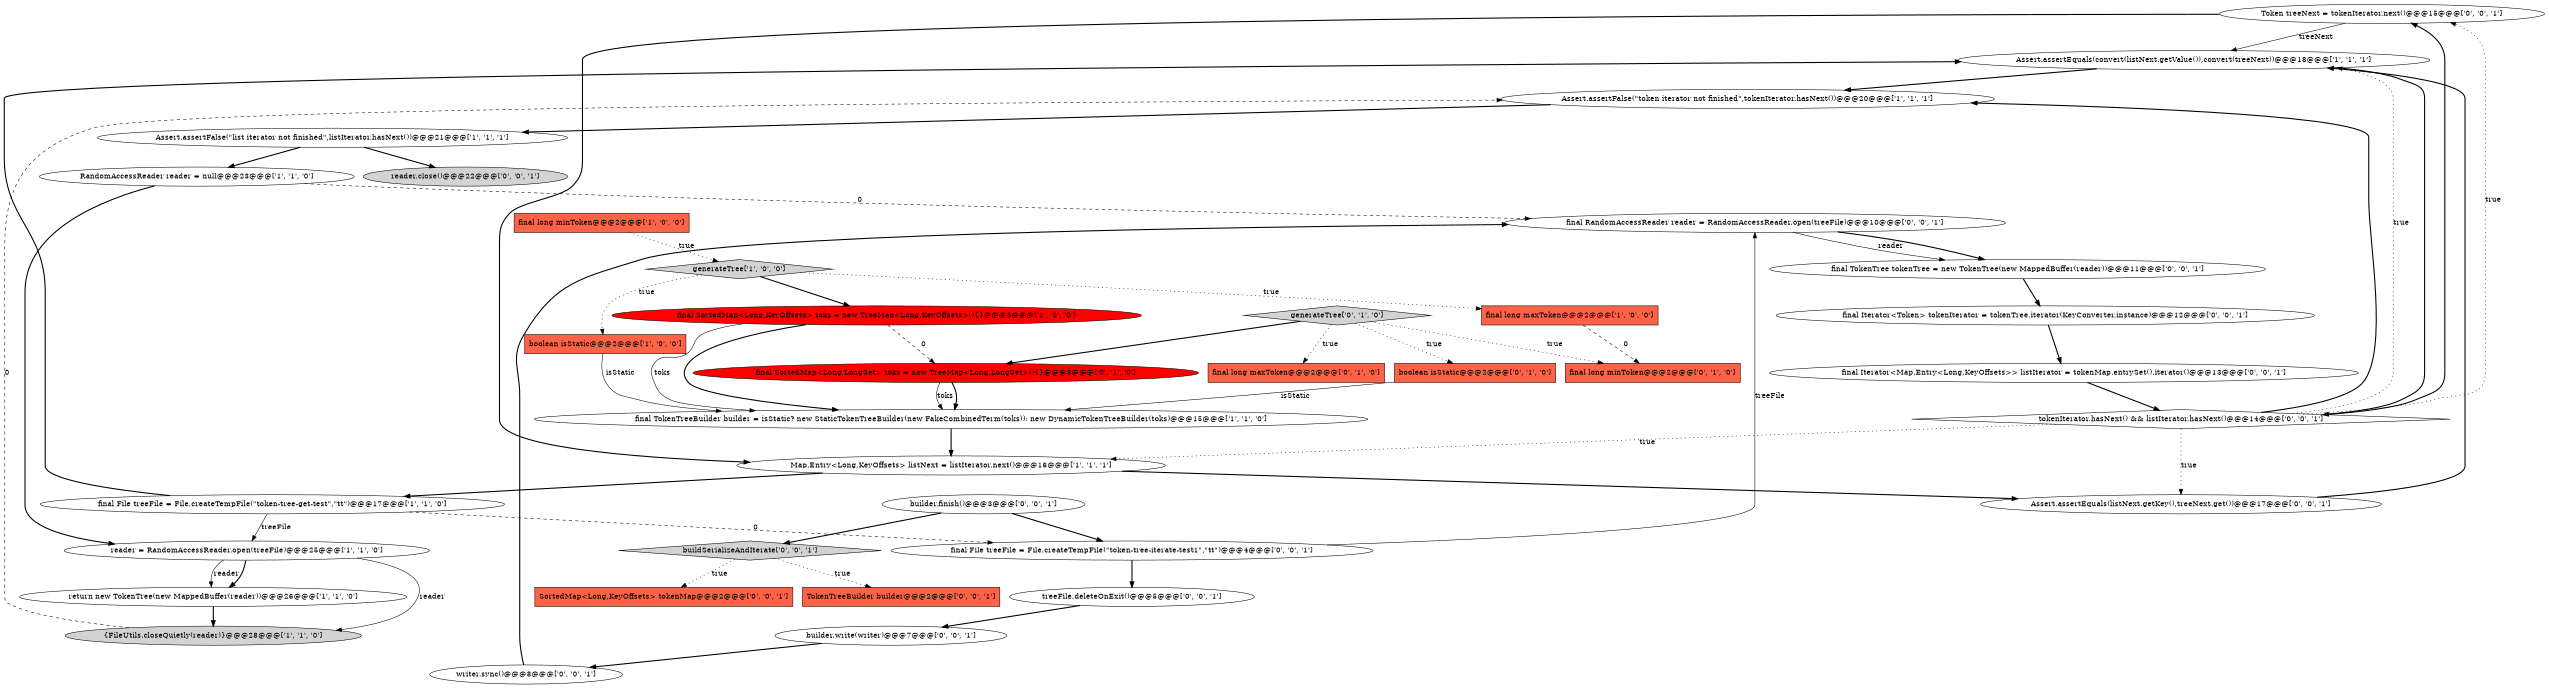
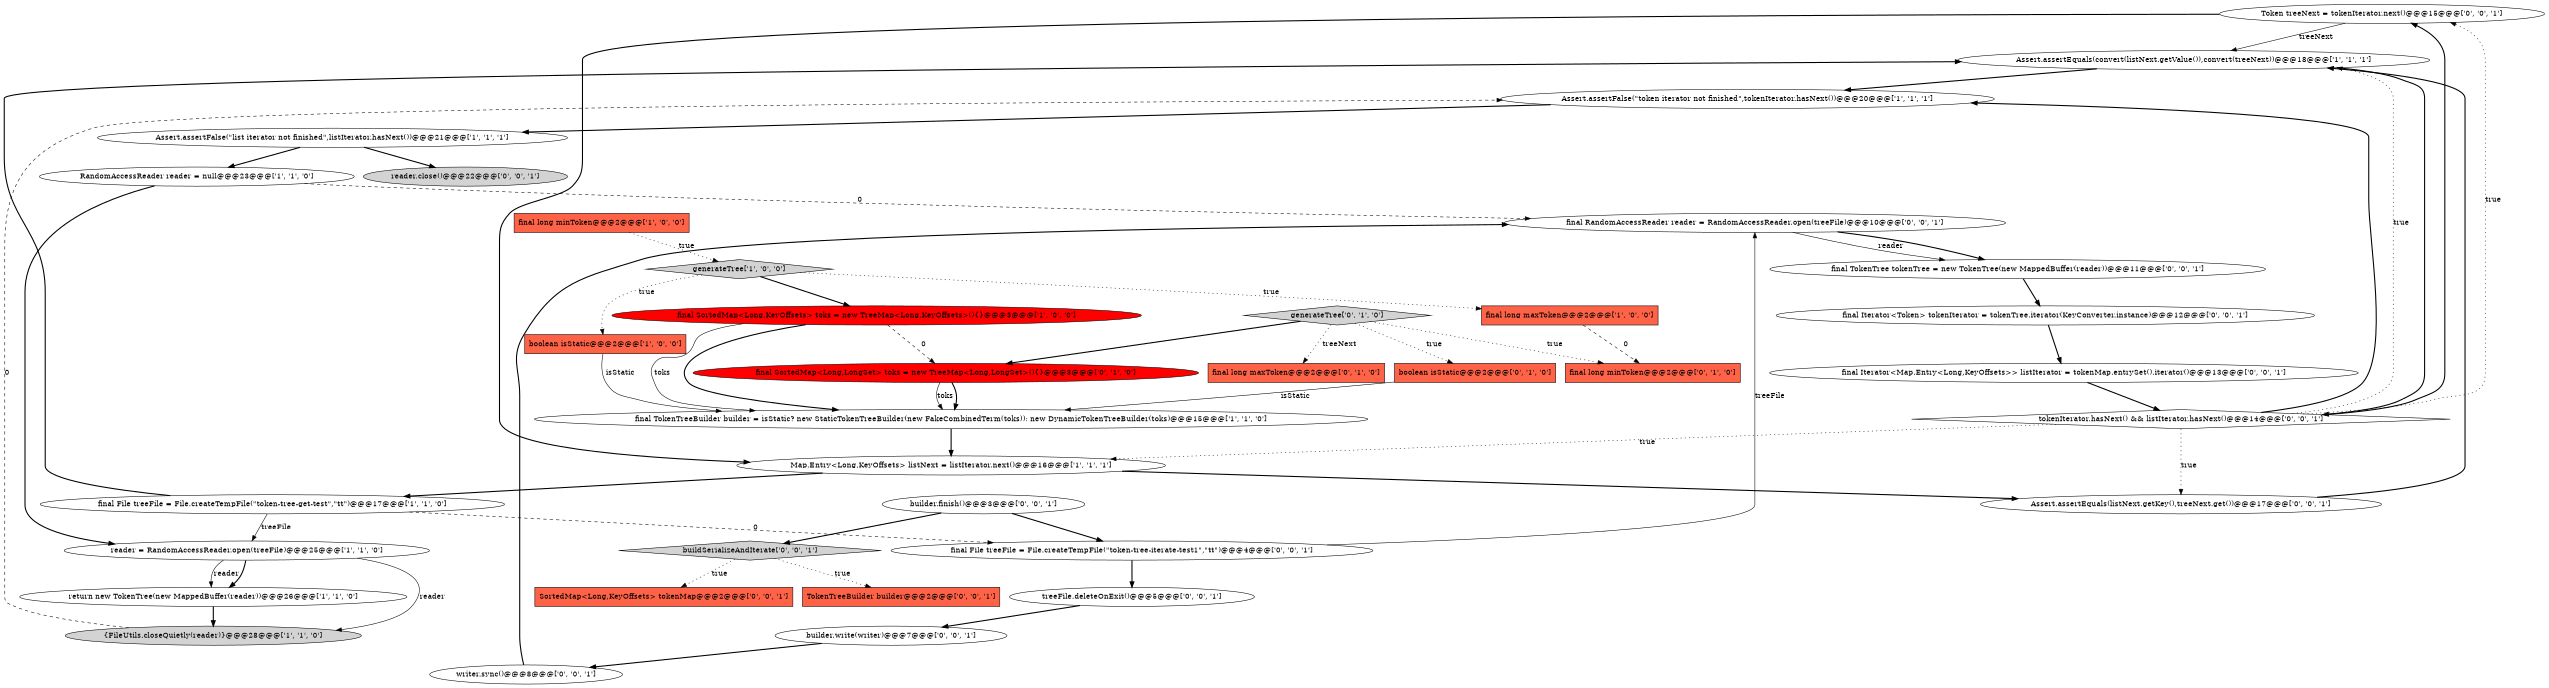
edge "generateTree['0', '1', '0']" -> "final long maxToken@@@2@@@['0', '1', '0']": label "true" -> "treeNext"
